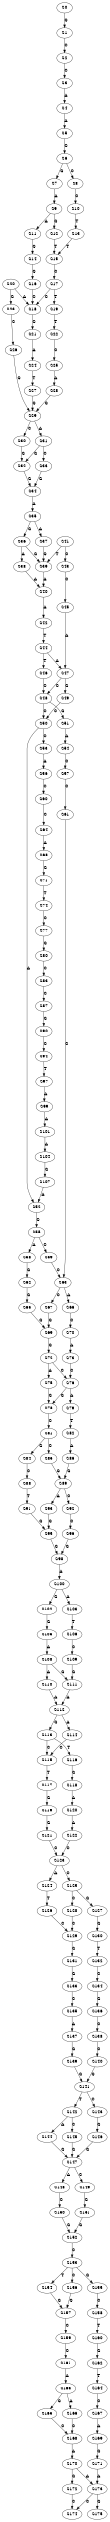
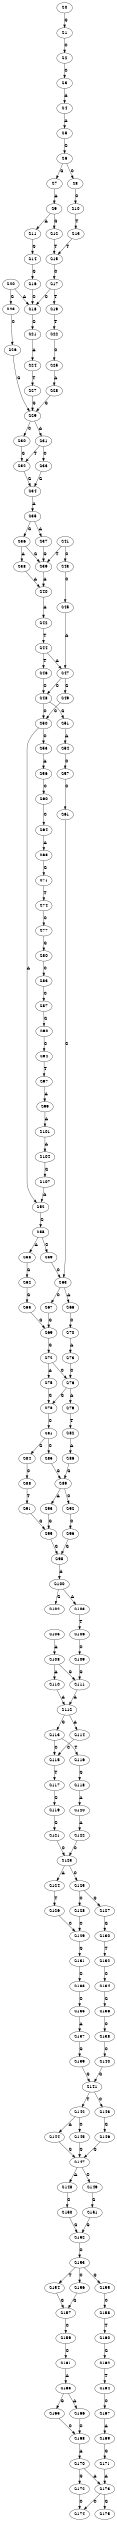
edge "S31" -> "S32": label "G" -> "T"
edge "S102" -> "S105": removed, label "G"
